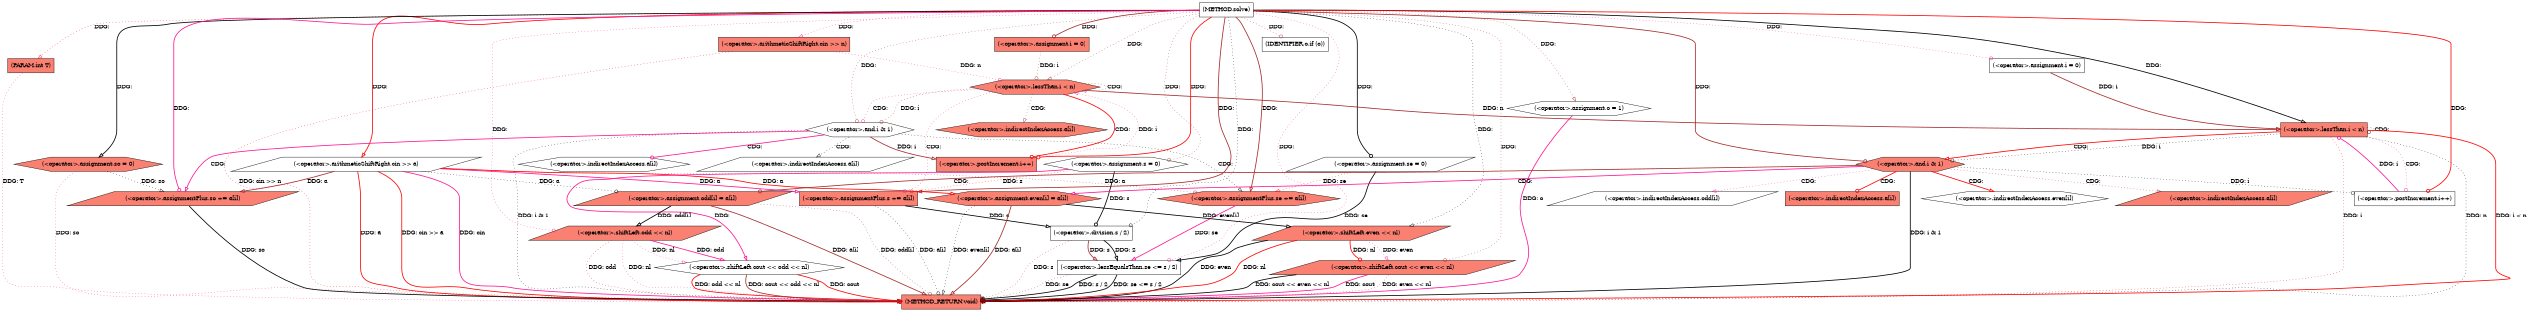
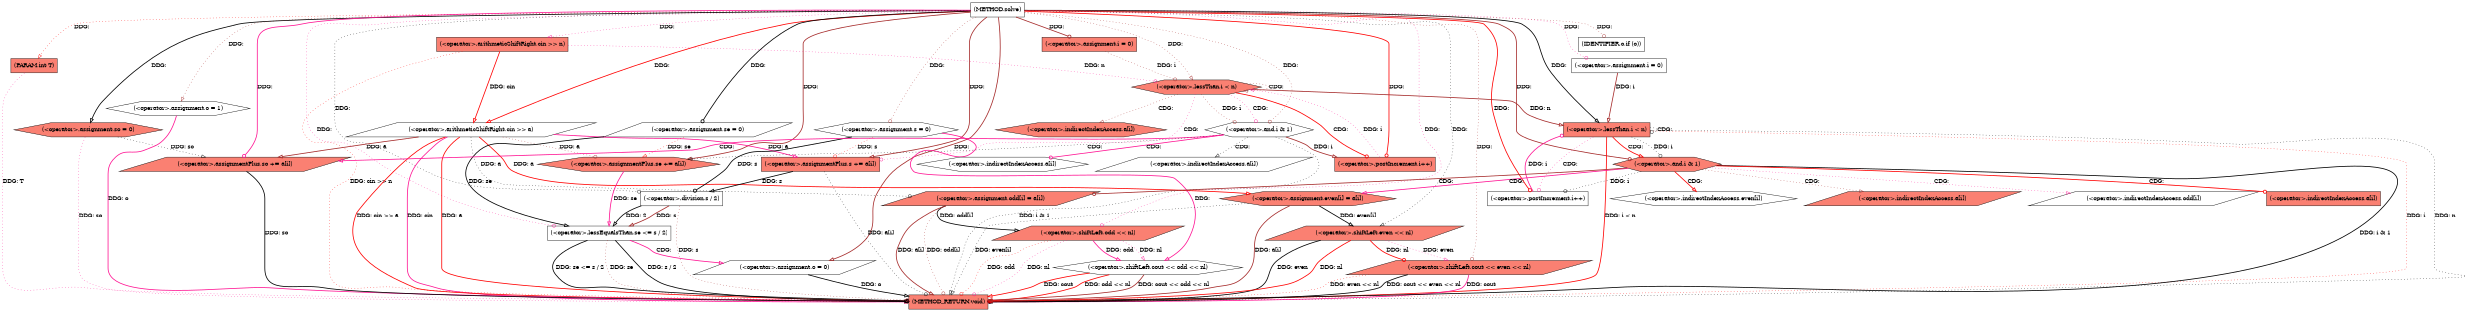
edge "(<operator>.arithmeticShiftRight,cin >> n)" -> "(<operator>.arithmeticShiftRight,cin >> a)": added, label "DDG: cin"
node "(<operator>.assignment,o = 0)": added
